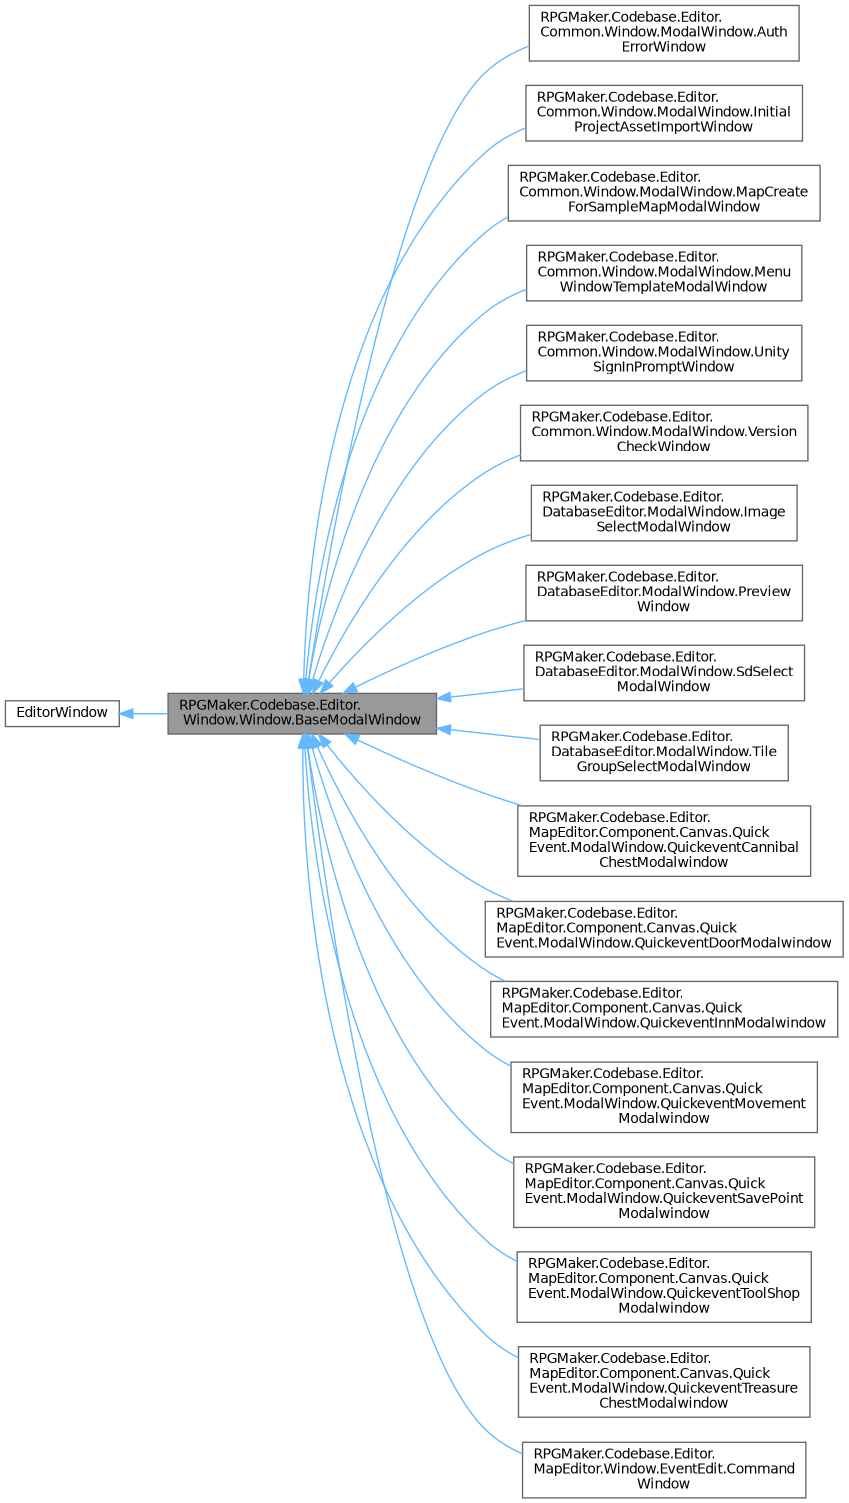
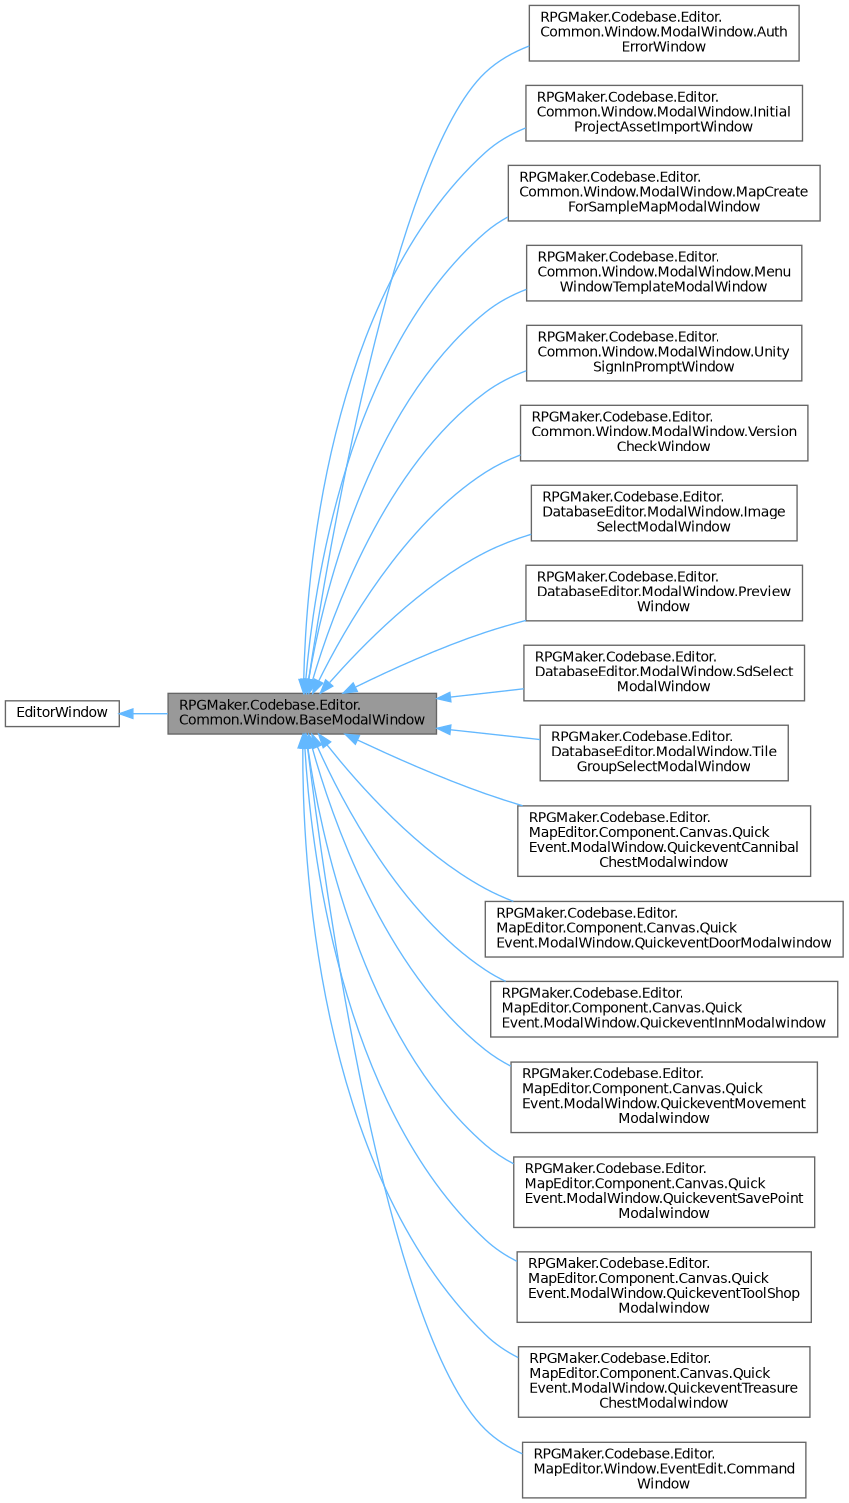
node "RPGMaker.Codebase.Editor. Window.Window.BaseModalWindow": label "RPGMaker.Codebase.Editor. Window.Window.BaseModalWindow" -> "RPGMaker.Codebase.Editor. Common.Window.BaseModalWindow"
